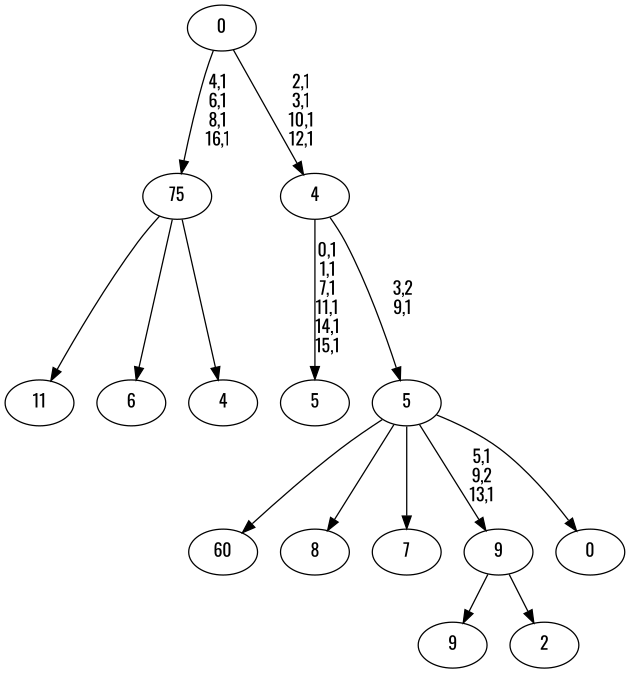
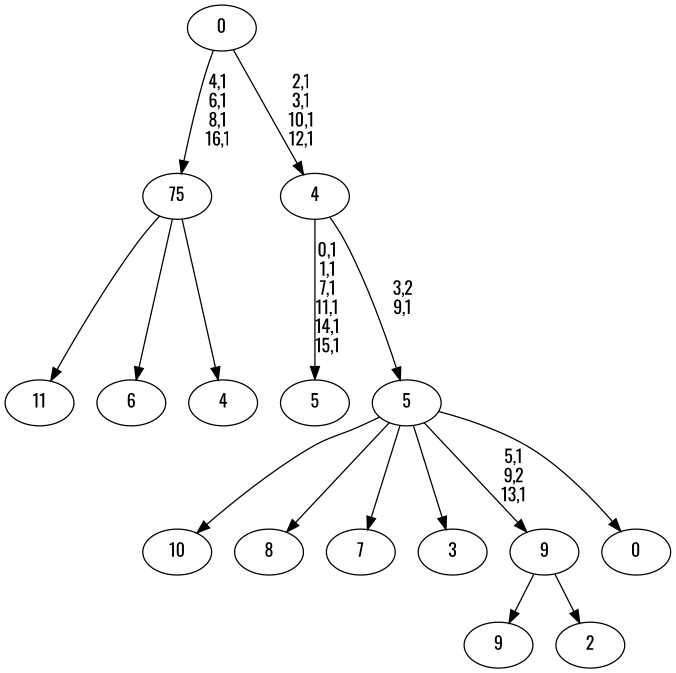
node "60": label "60" -> "10"
node "3": added
